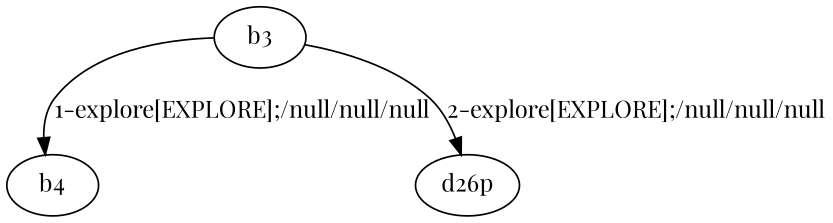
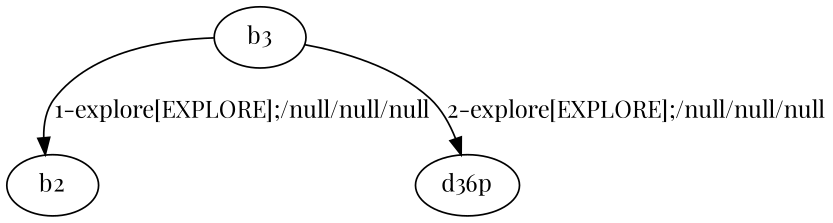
node "b4": label "b4" -> "b2"
node "d26p": label "d26p" -> "d36p"
